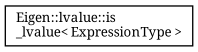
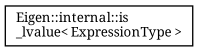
node "Eigen::lvalue::is _lvalue< ExpressionType >": label "Eigen::lvalue::is _lvalue< ExpressionType >" -> "Eigen::internal::is _lvalue< ExpressionType >"
